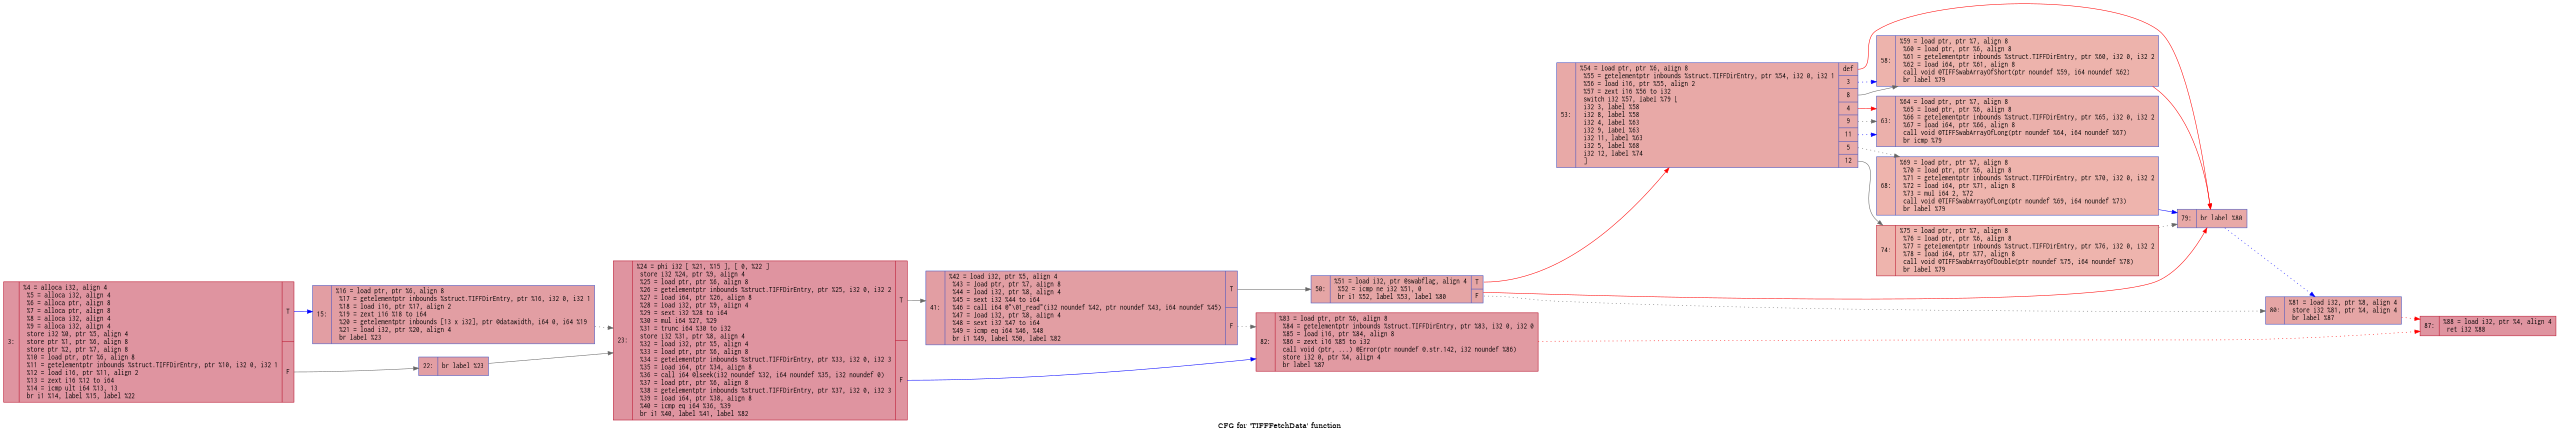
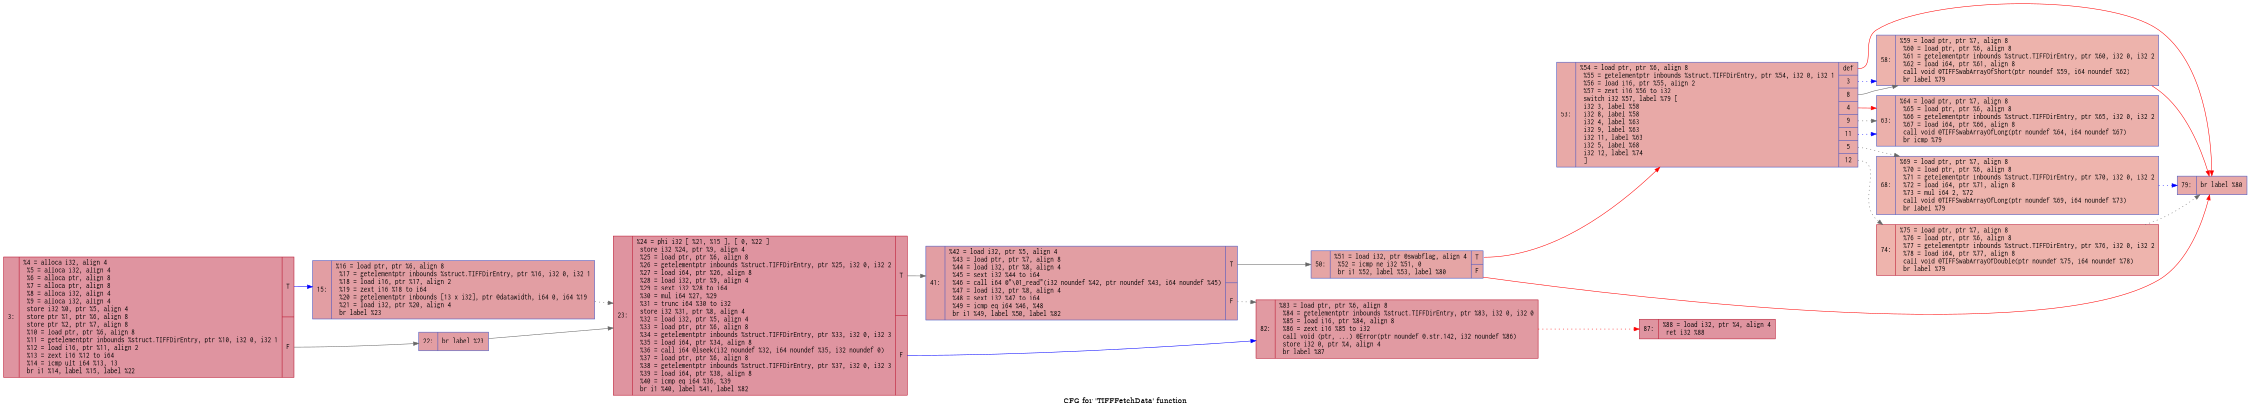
edge "53:" -> "74:": style solid -> dotted
edge "68:" -> "79:": style solid -> dotted
node "80:": removed
